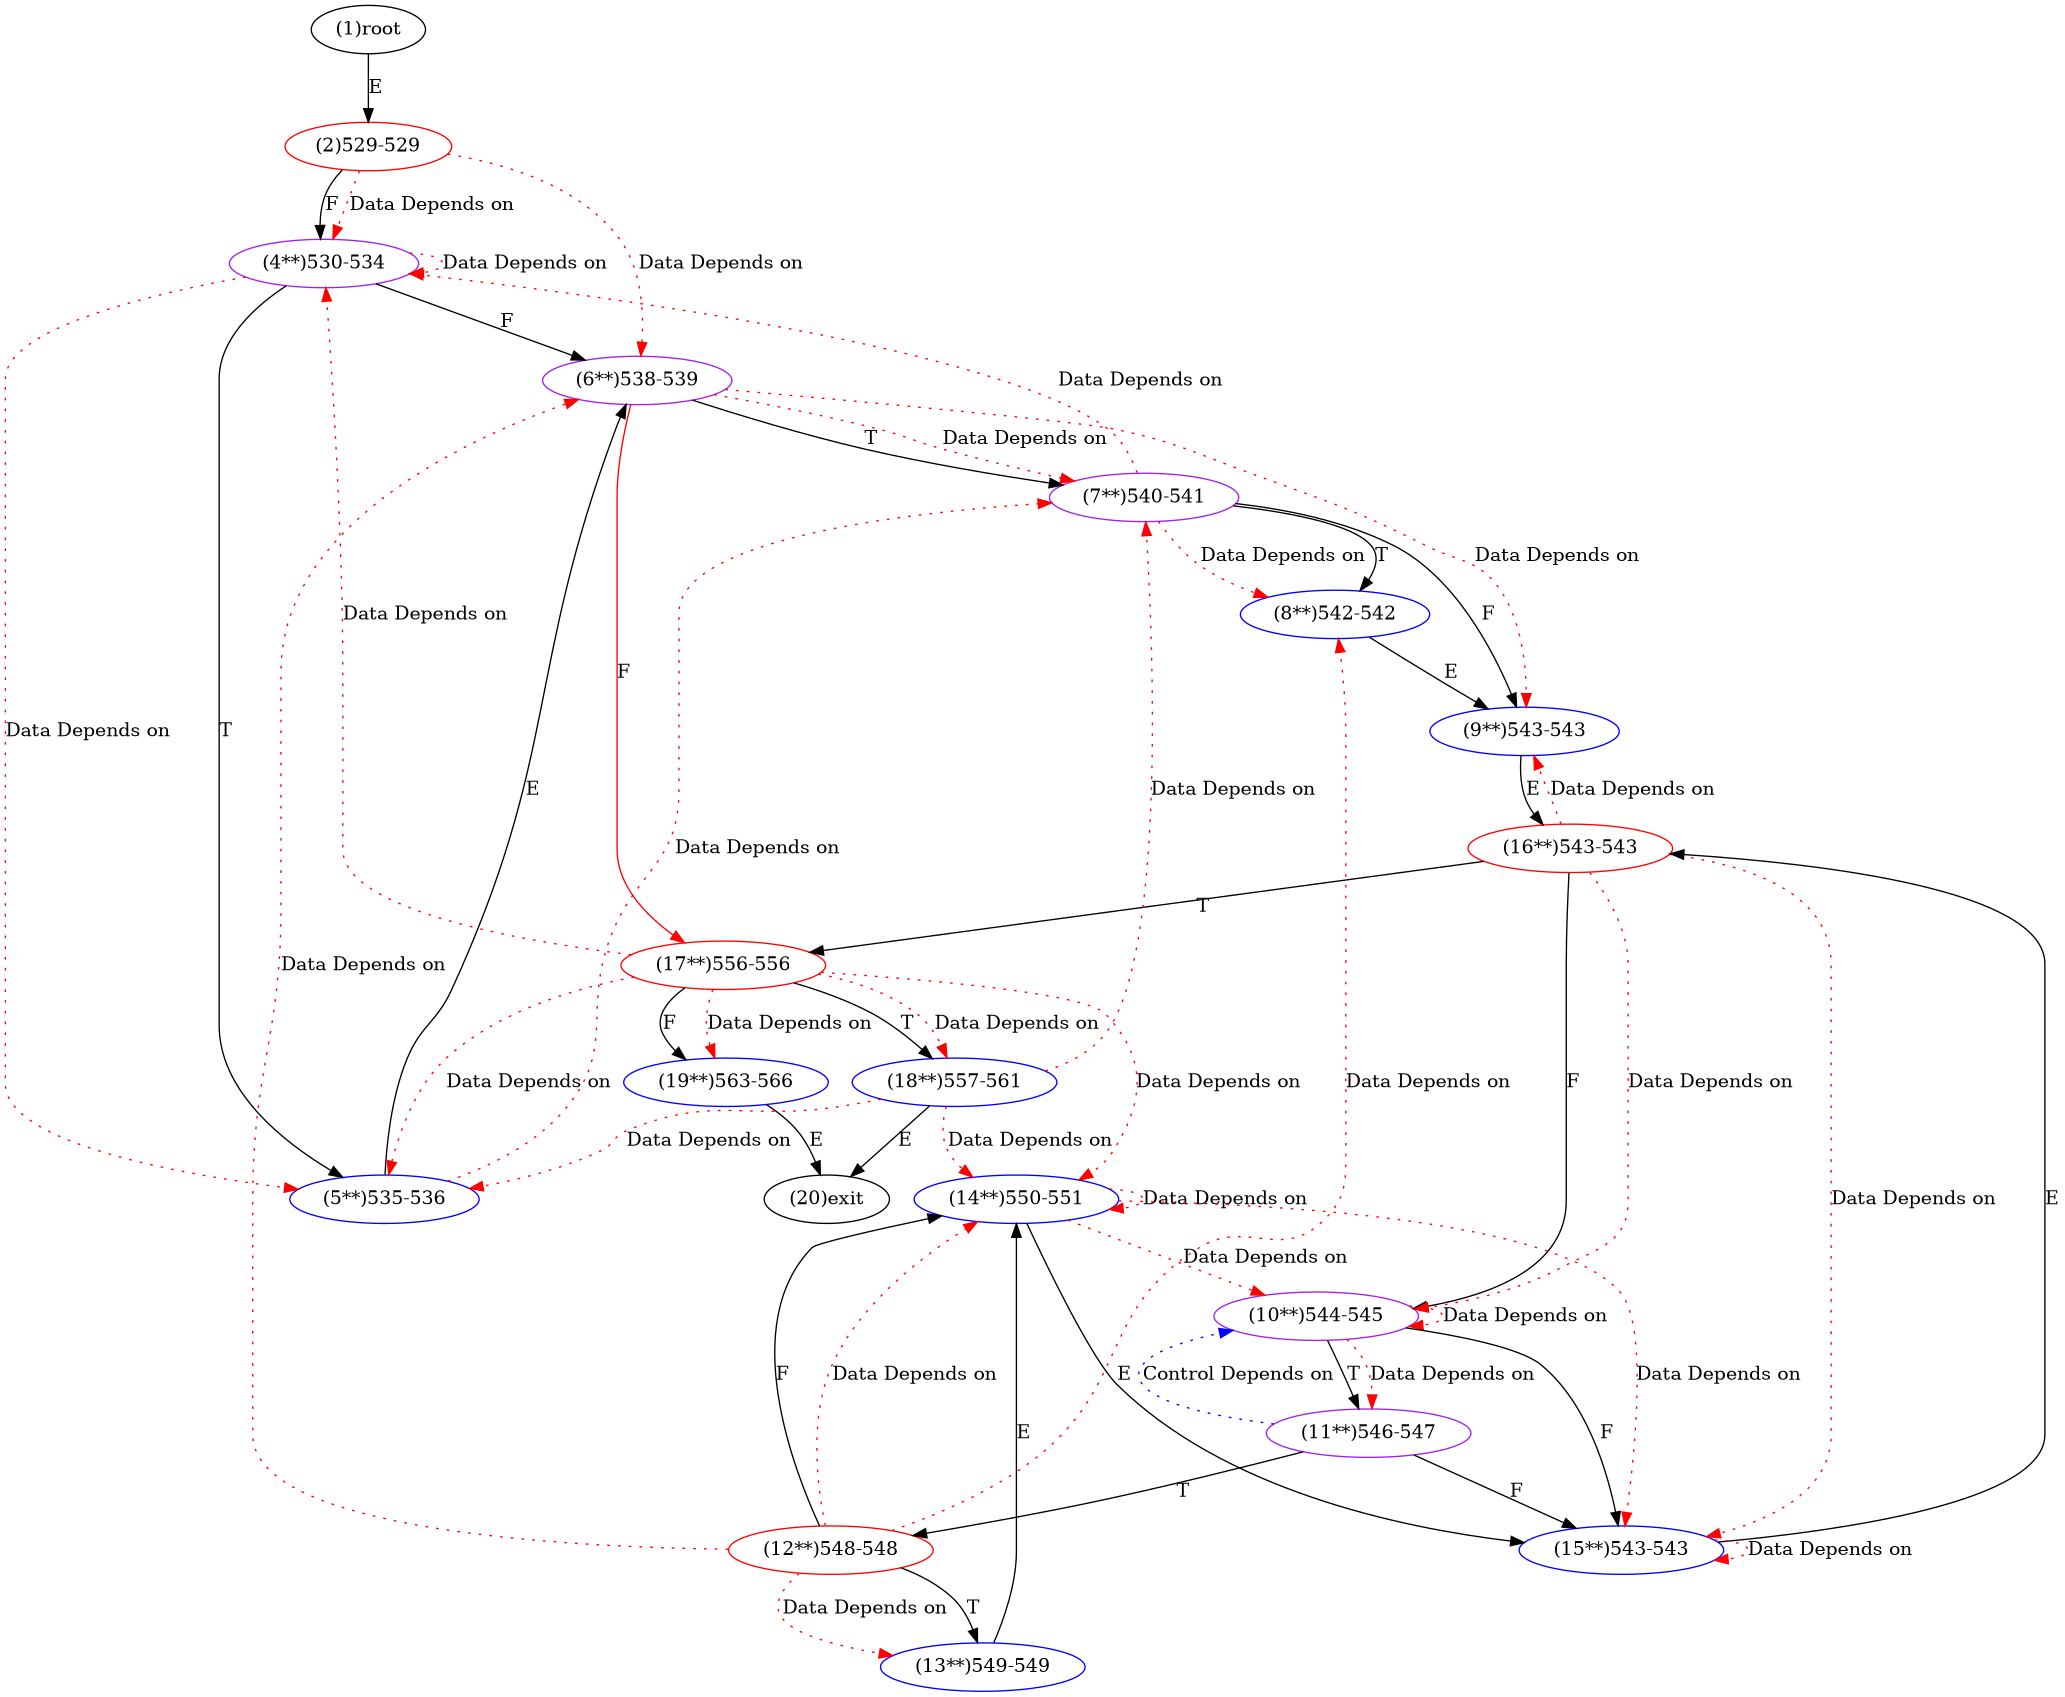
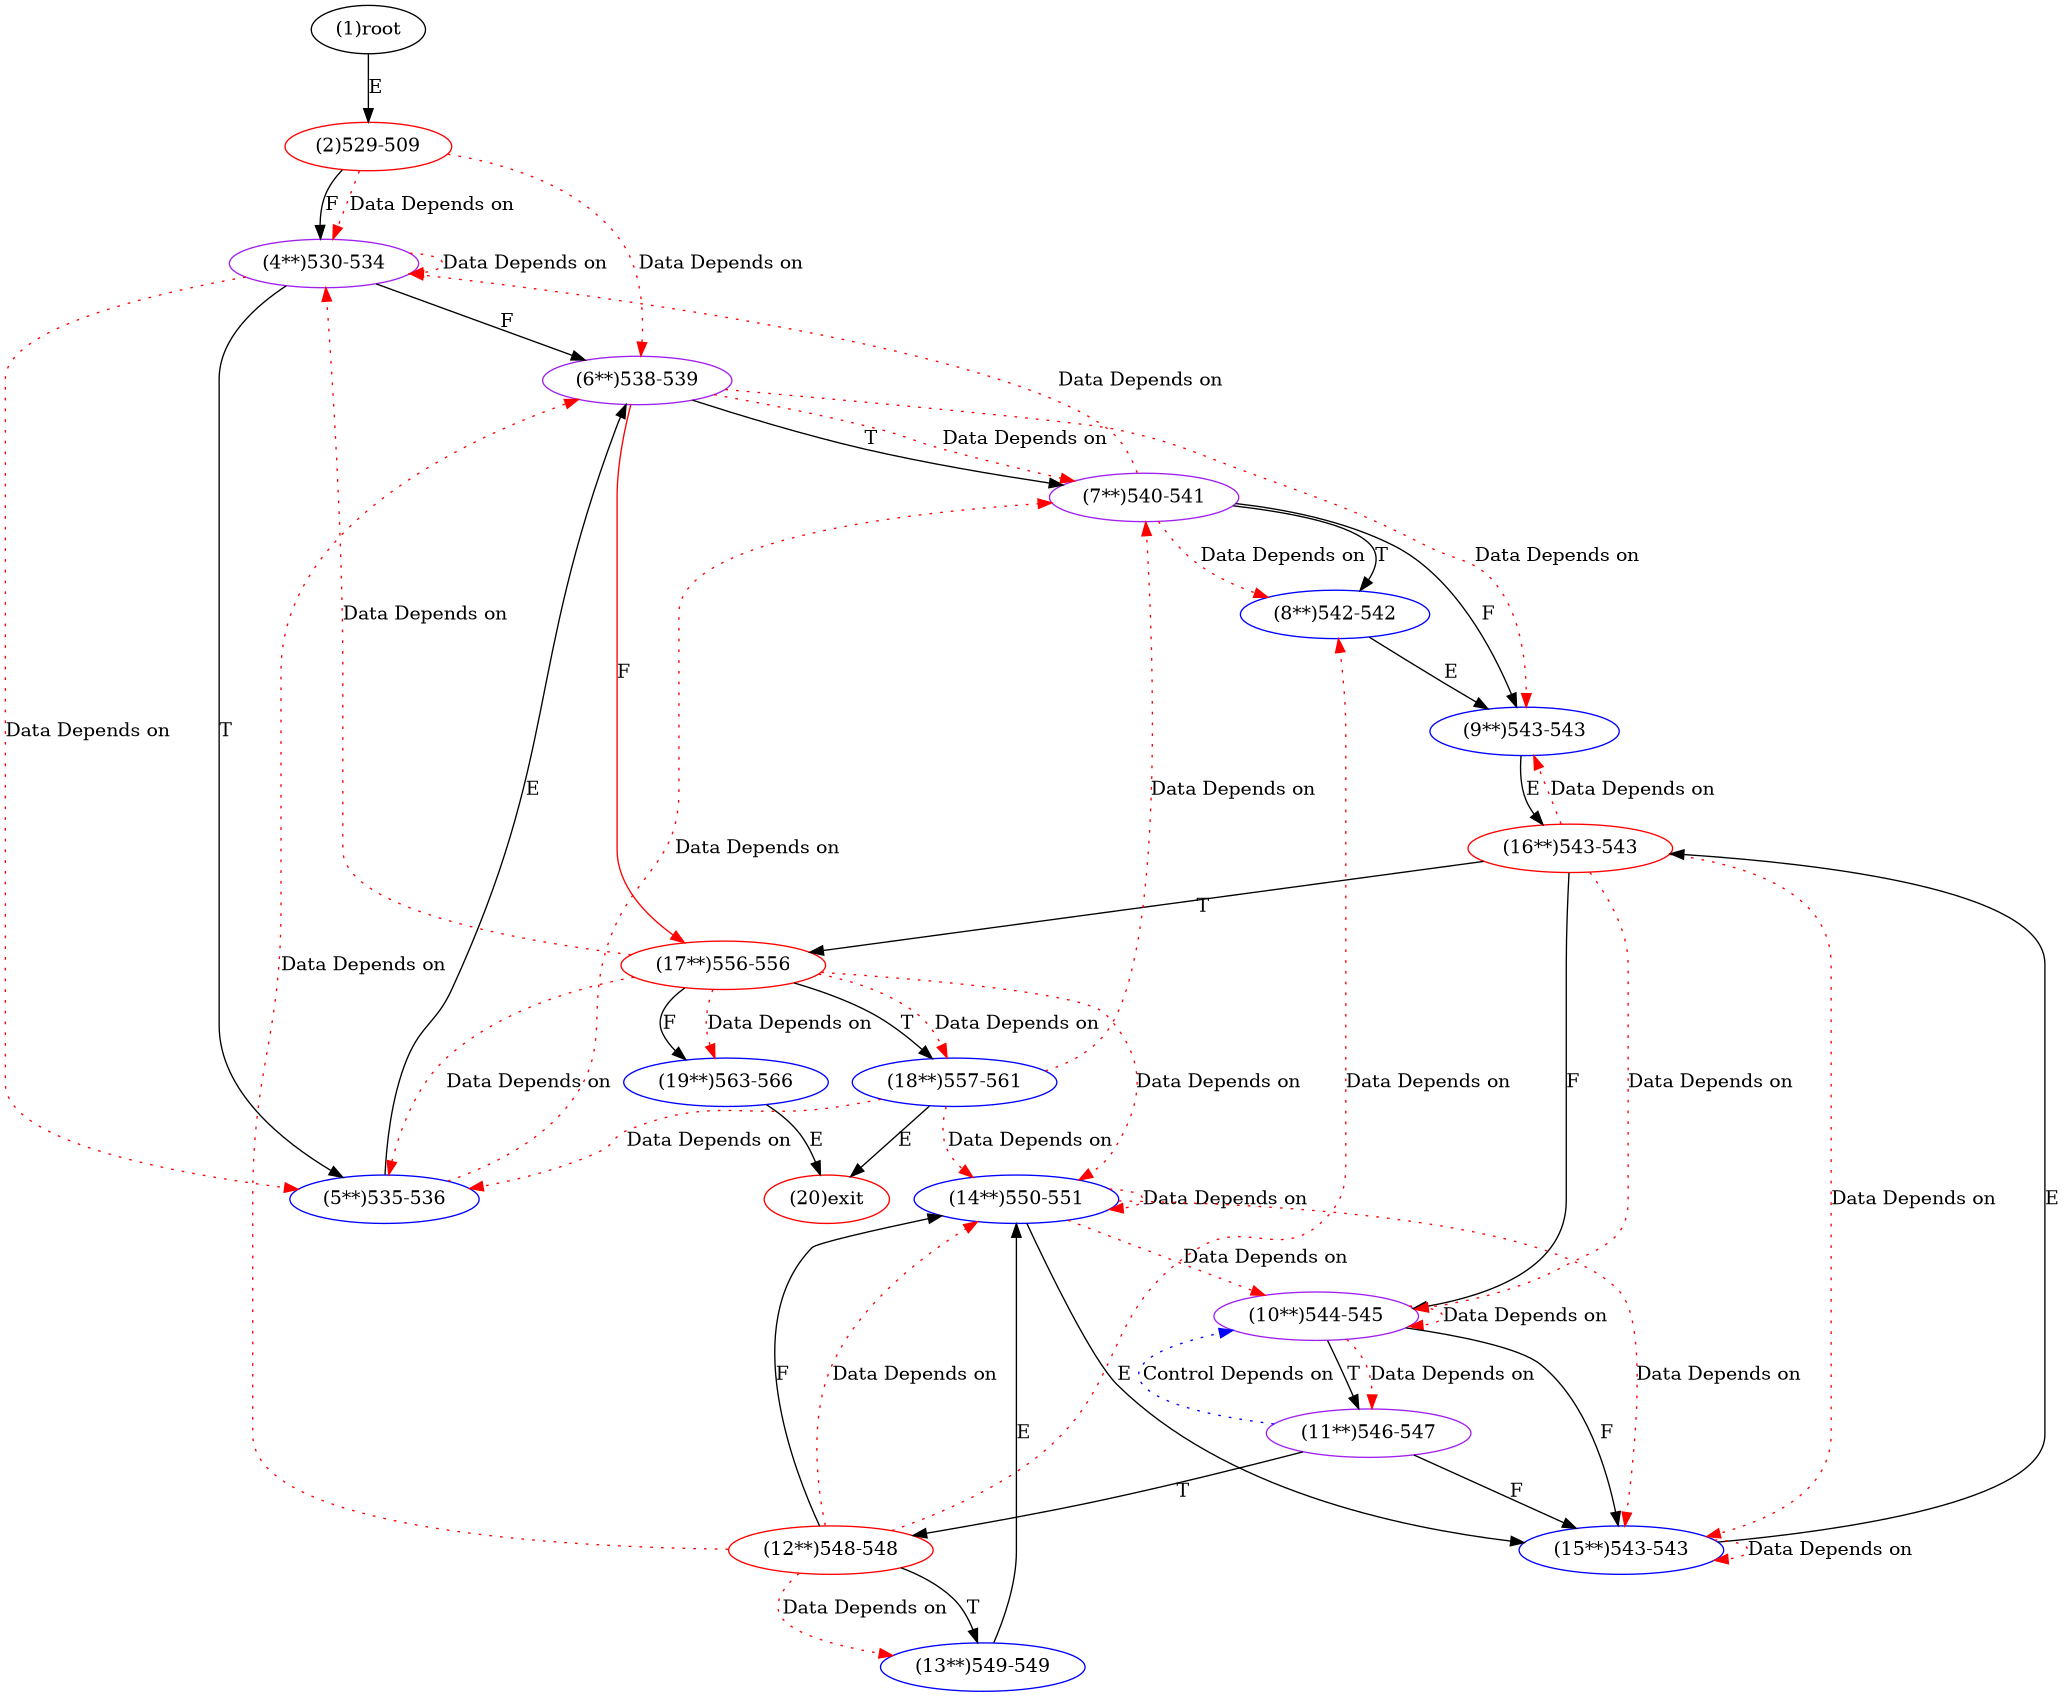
node "(2)529-529": label "(2)529-529" -> "(2)529-509"
node "(20)exit": color black -> red
